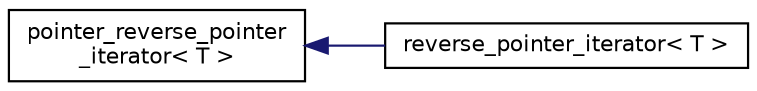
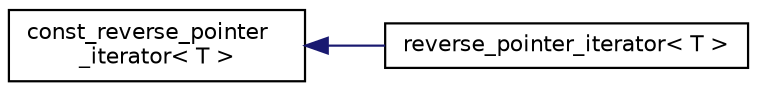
node "pointer_reverse_pointer _iterator< T >": label "pointer_reverse_pointer _iterator< T >" -> "const_reverse_pointer _iterator< T >"
